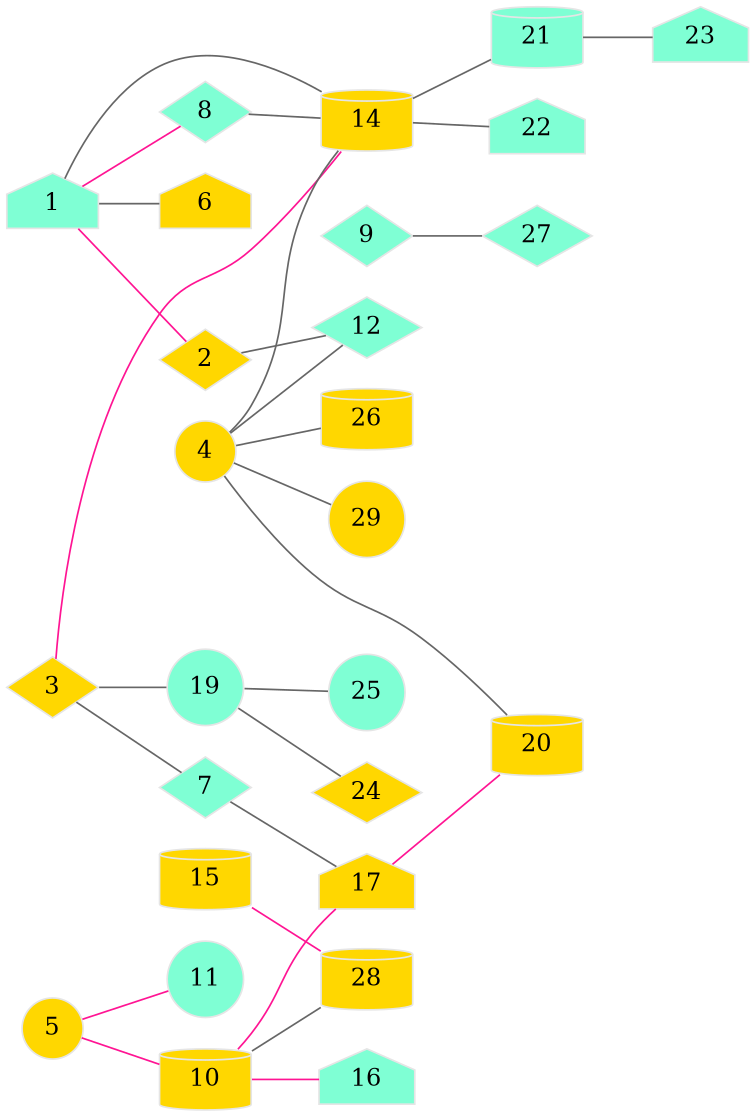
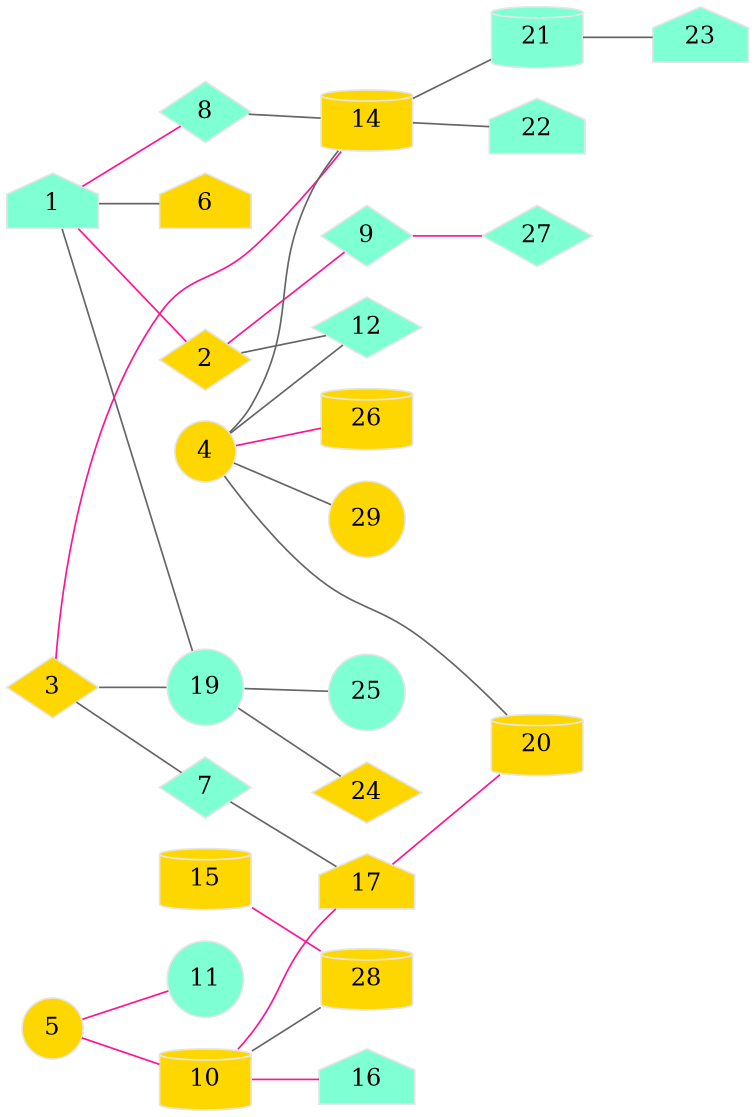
edge "14" -- "1": now "19" -- "1"
edge "9" -- "27": color gray40 -> deeppink
edge "9" -- "2": added
edge "26" -- "4": color gray40 -> deeppink
